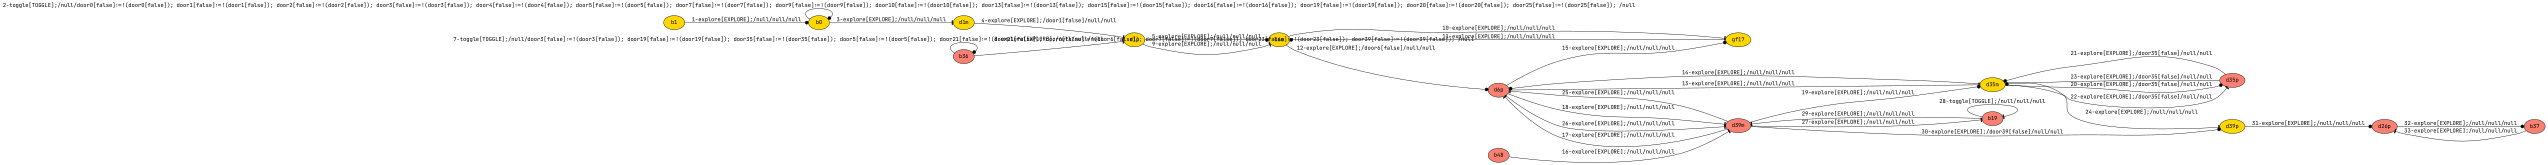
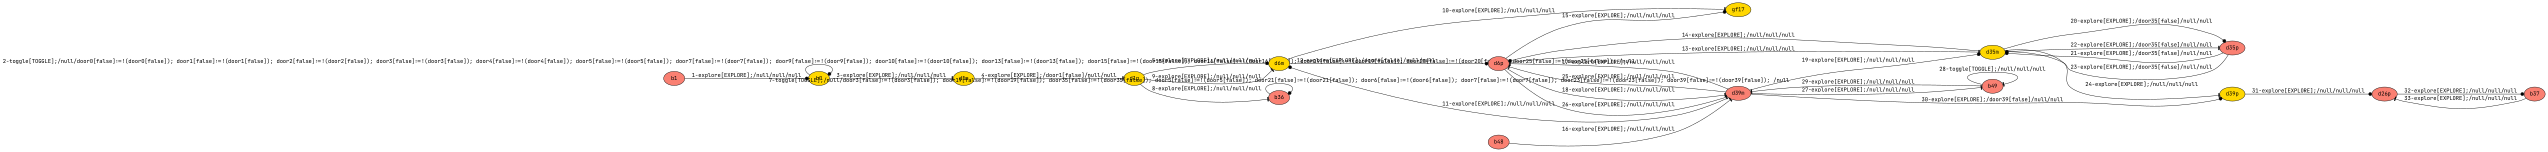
node "b1": fillcolor gold -> salmon
edge "gf17" -> "d6m": now "d39m" -> "d6m"
edge "b36" -> "d1p": reversed
node "b19": label "b19" -> "b49"
